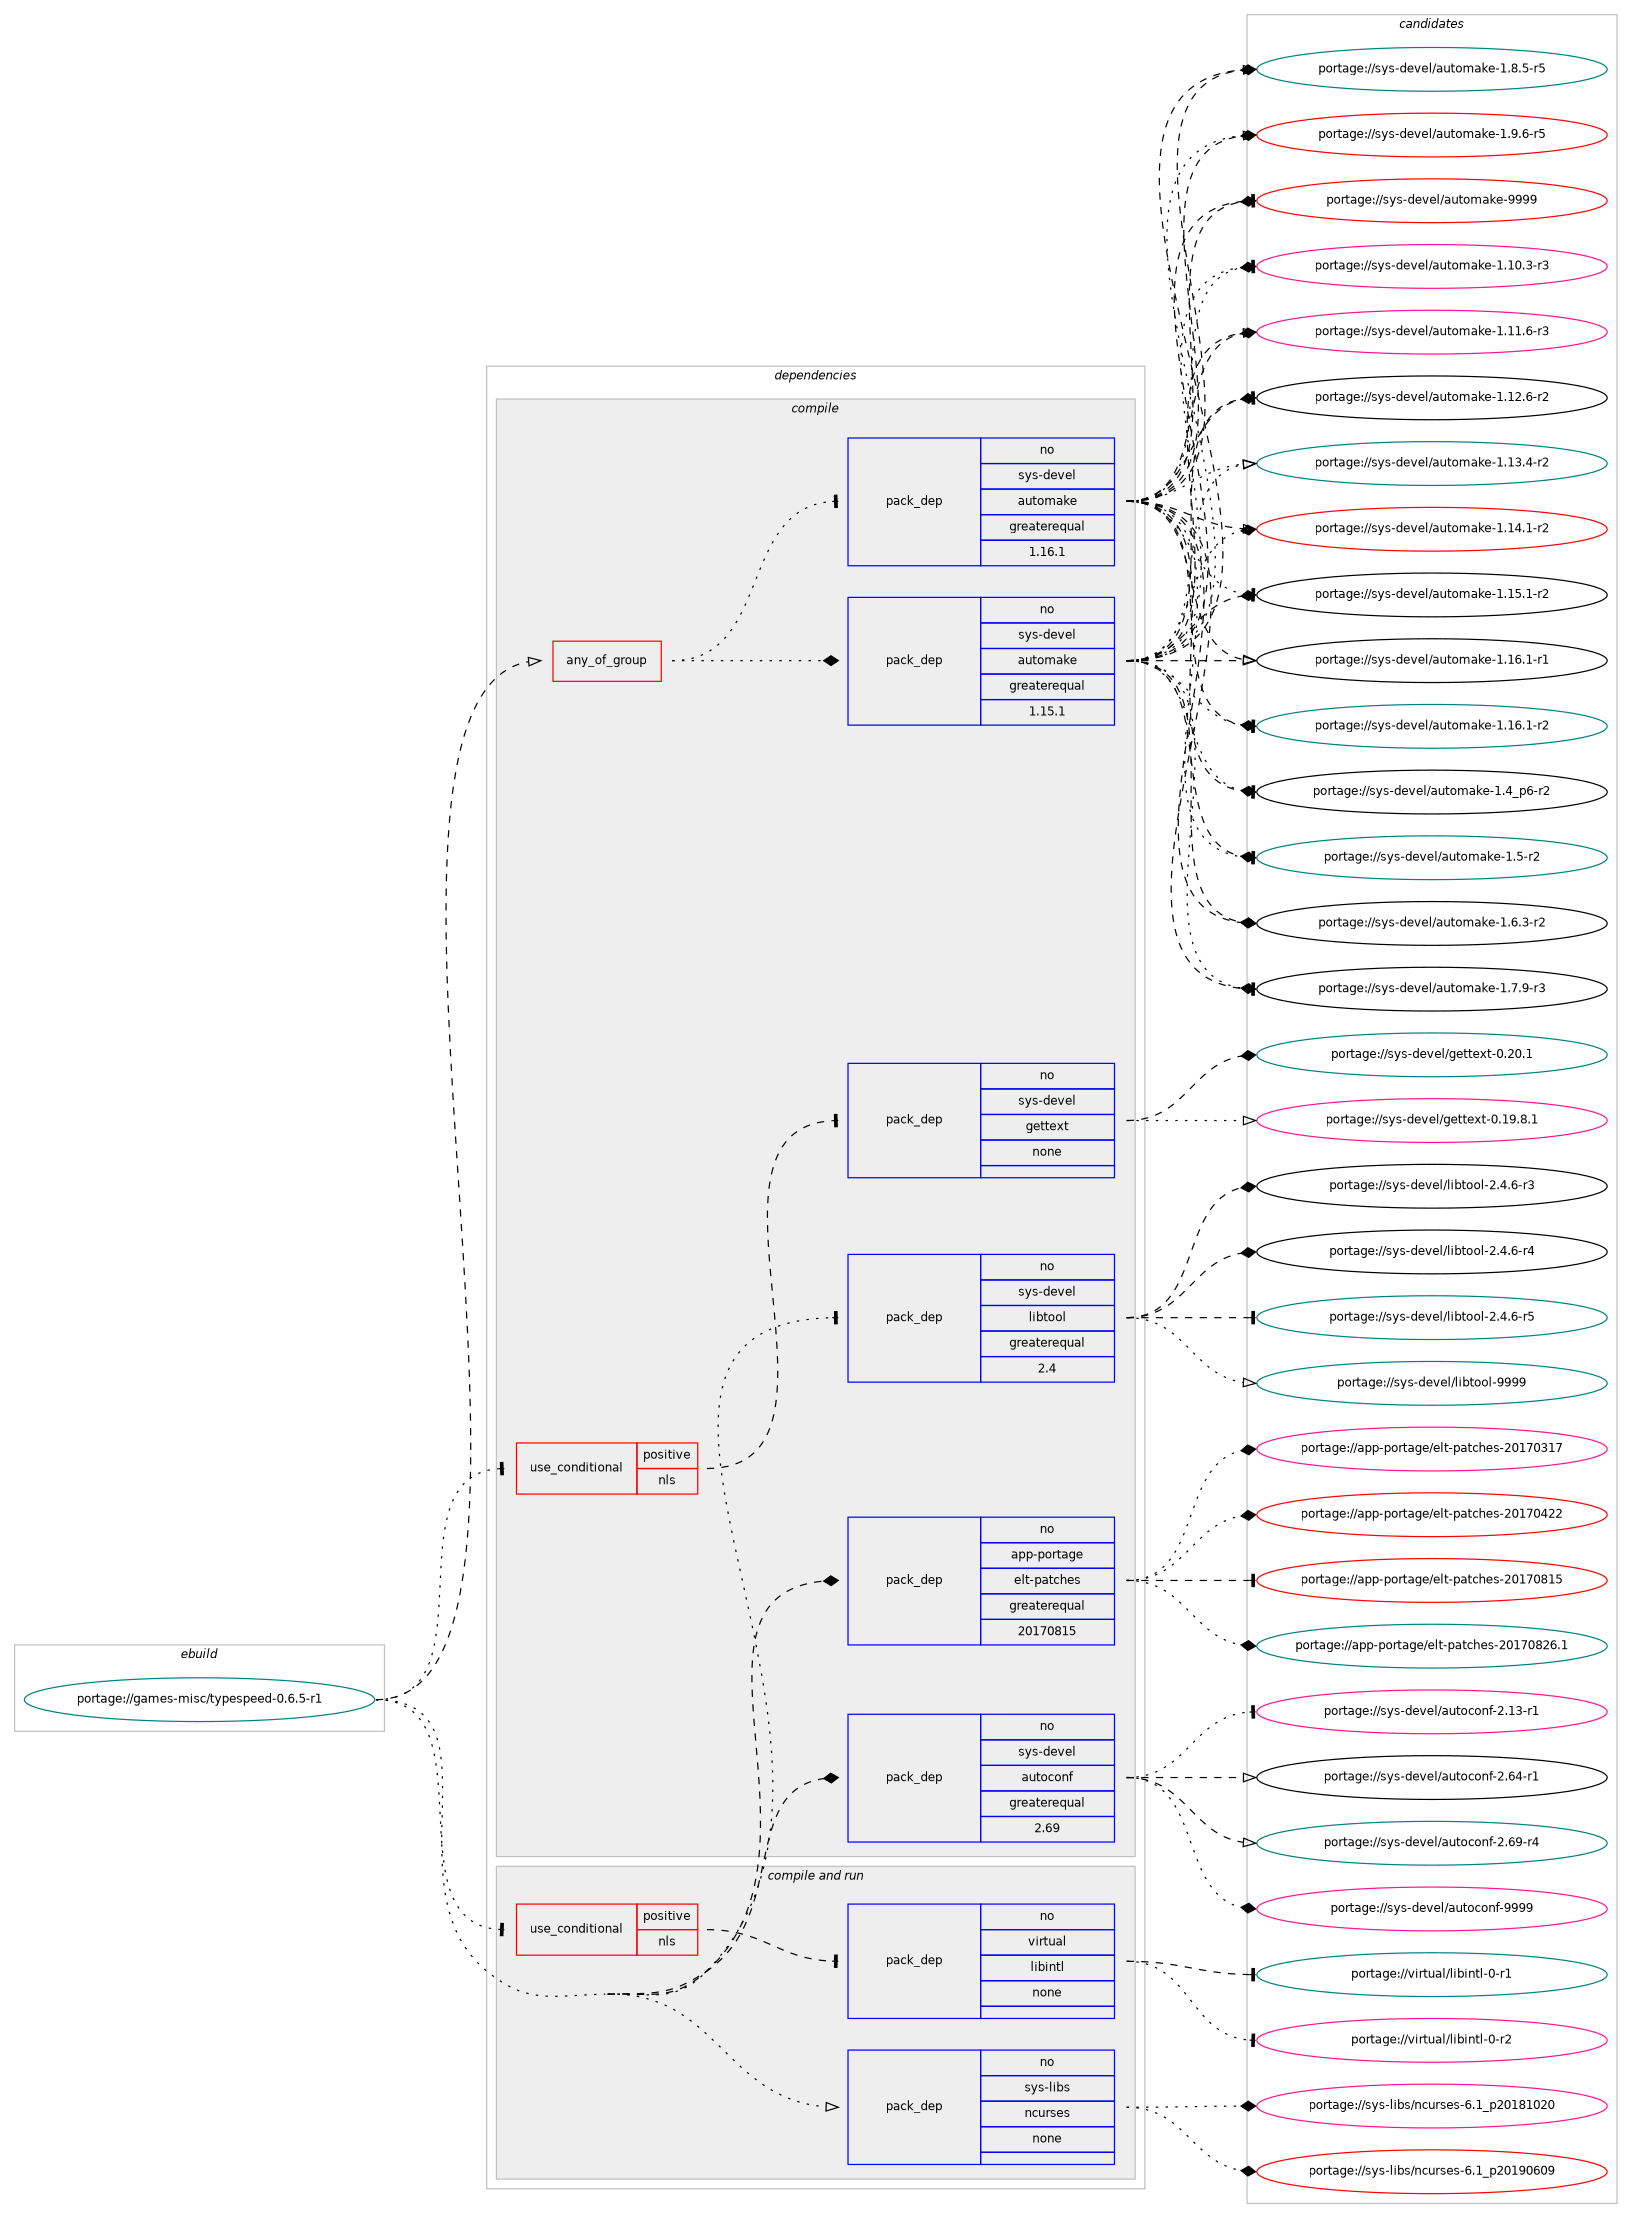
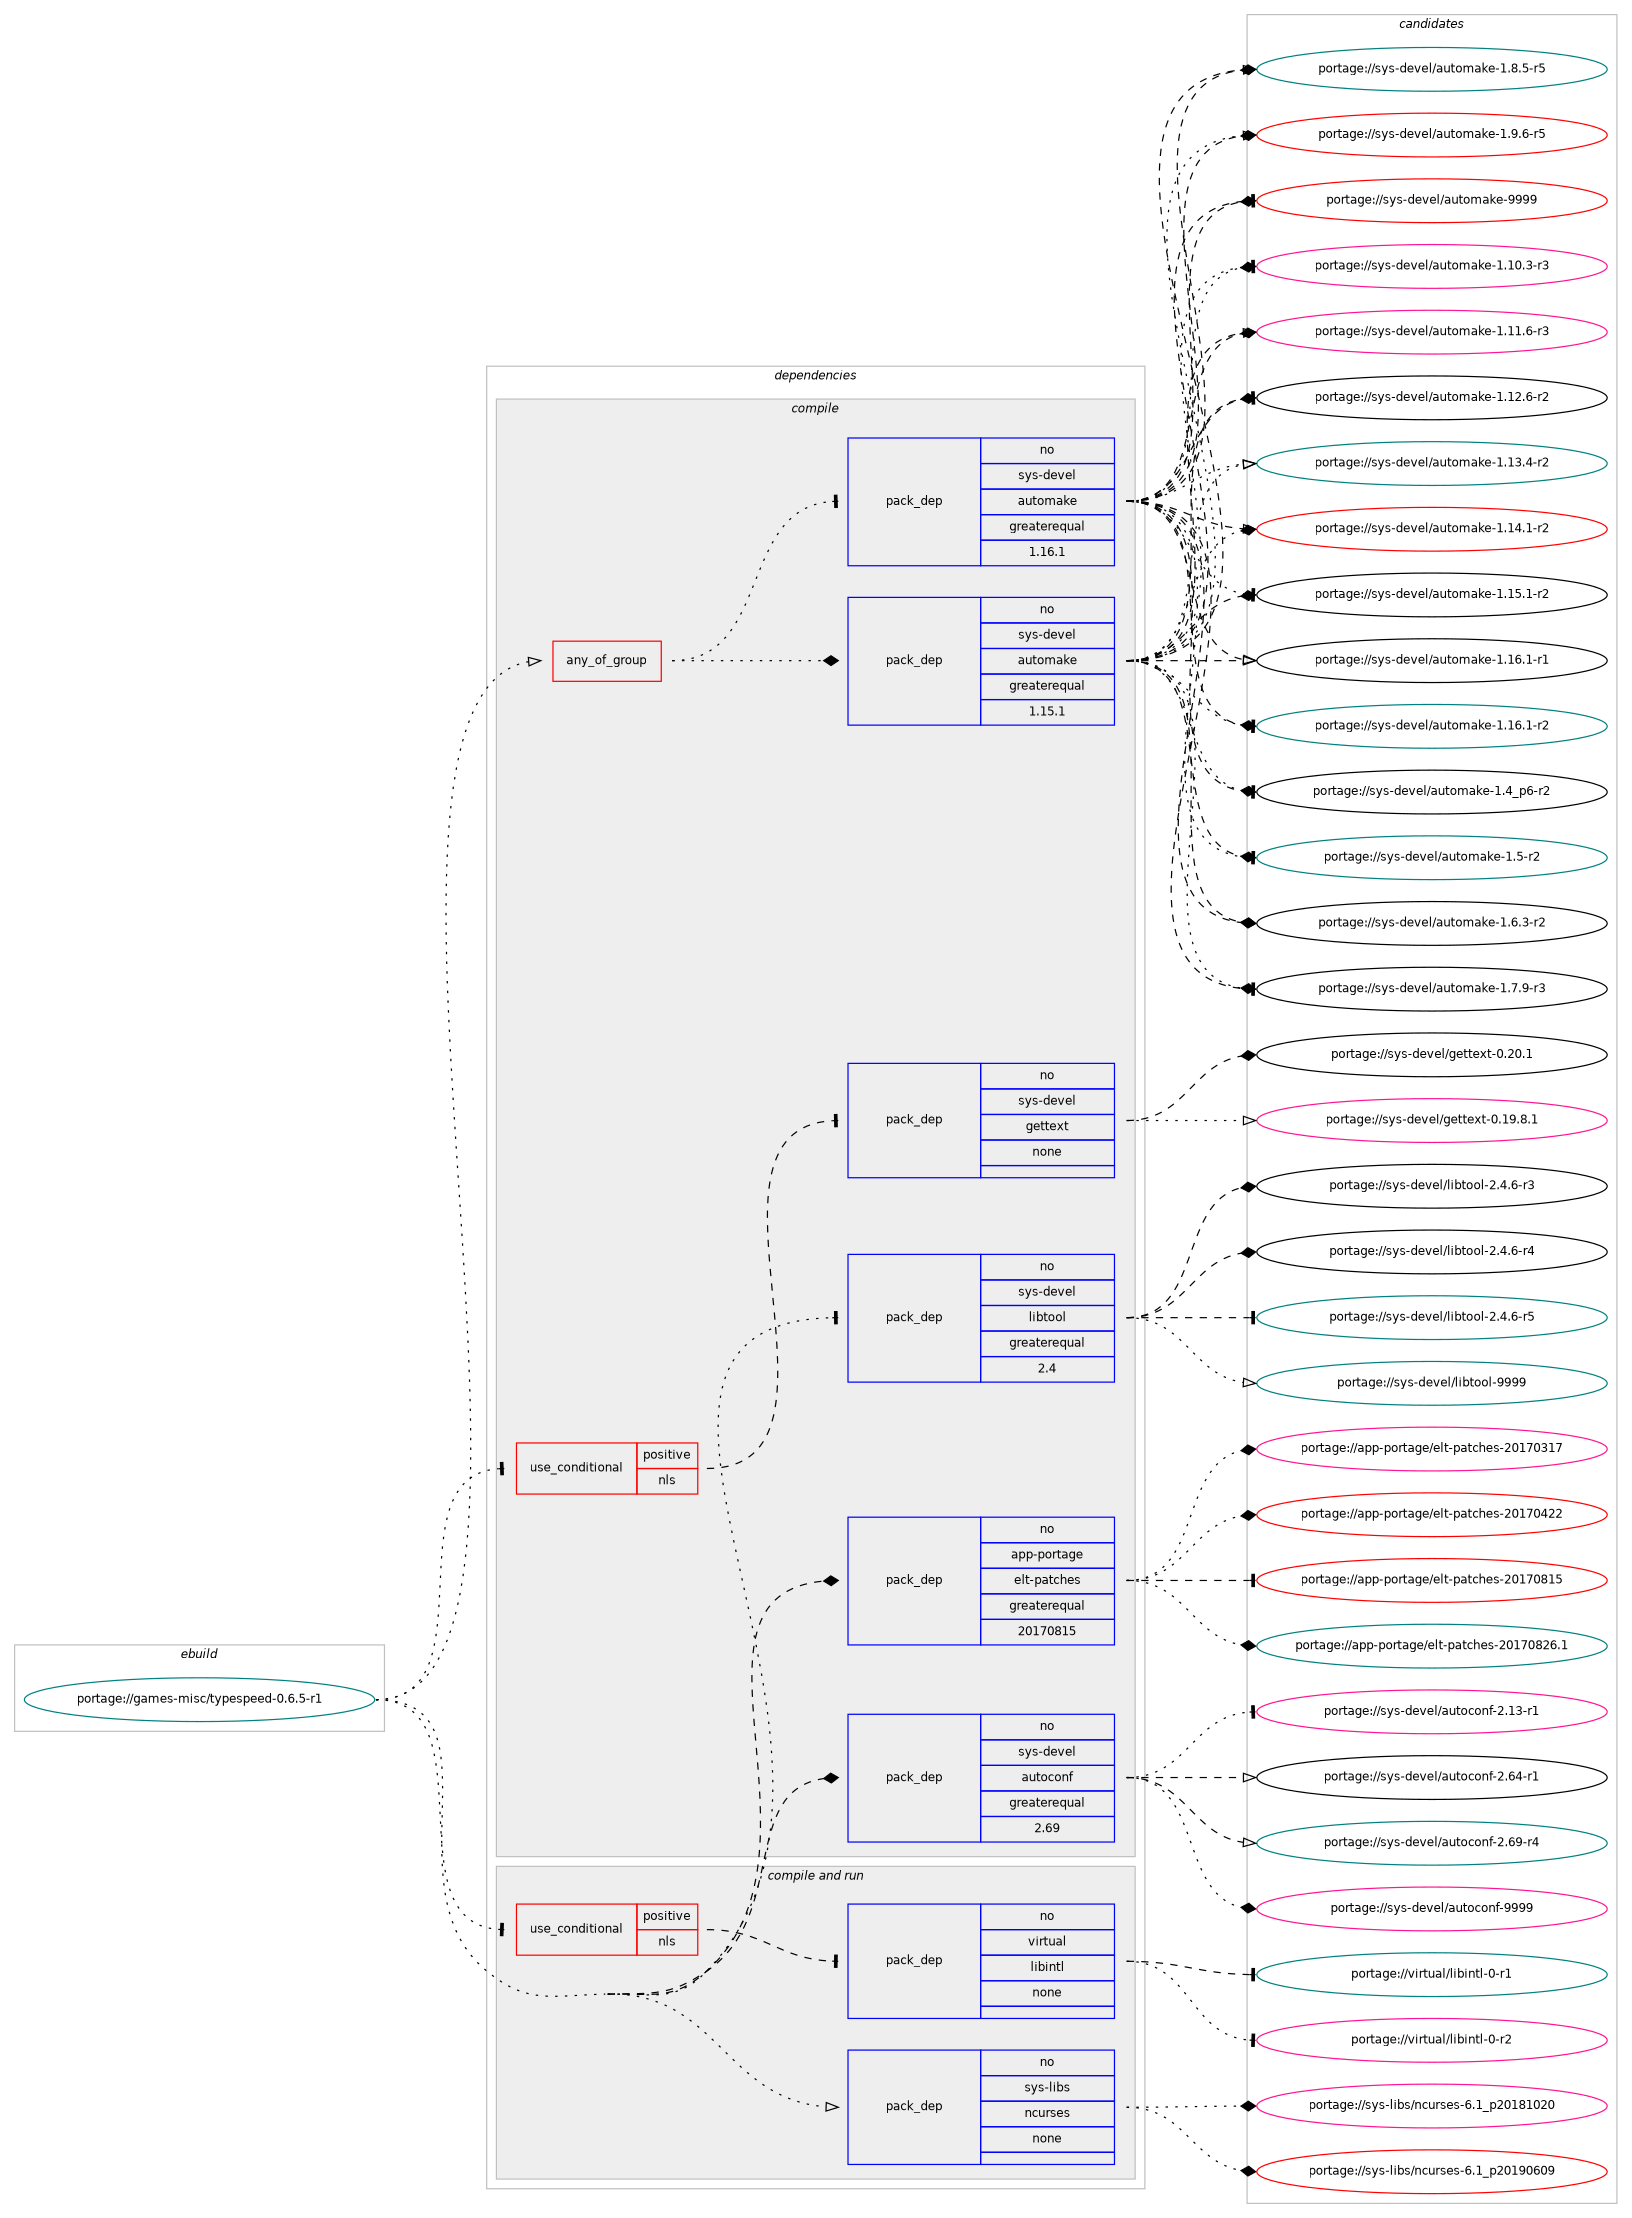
node "portage://sys-devel/gettext-0.20.1": color teal -> black
edge "portage://games-misc/typespeed-0.6.5-r1" -> "any_of_group": style dashed -> dotted
